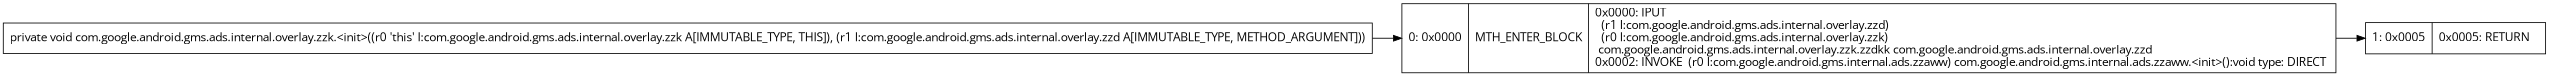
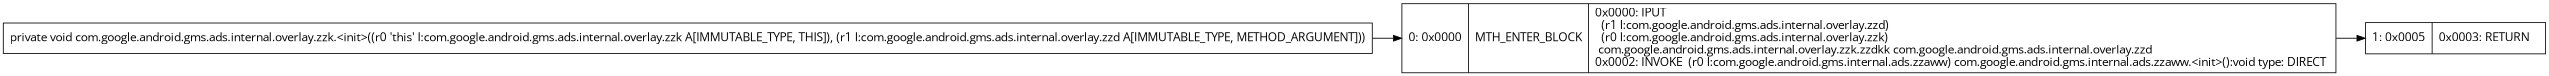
node "1: 0x0005": text "0x0005: RETURN" -> "0x0003: RETURN"
